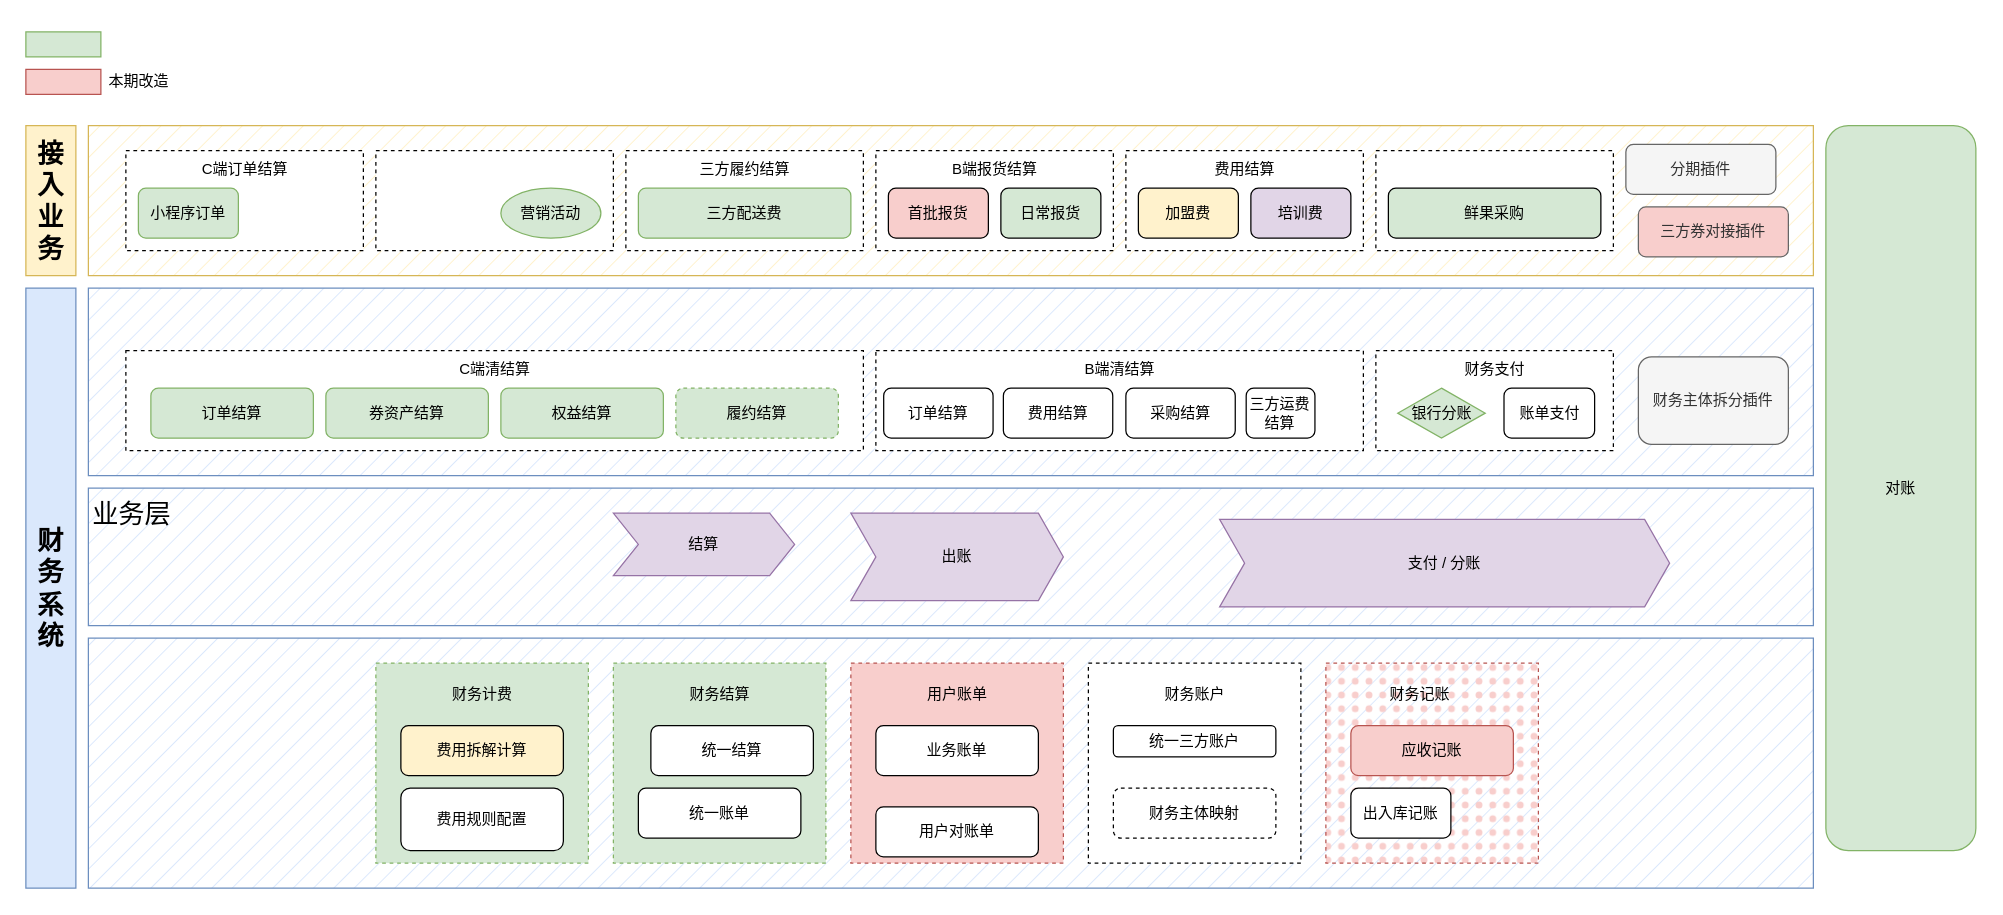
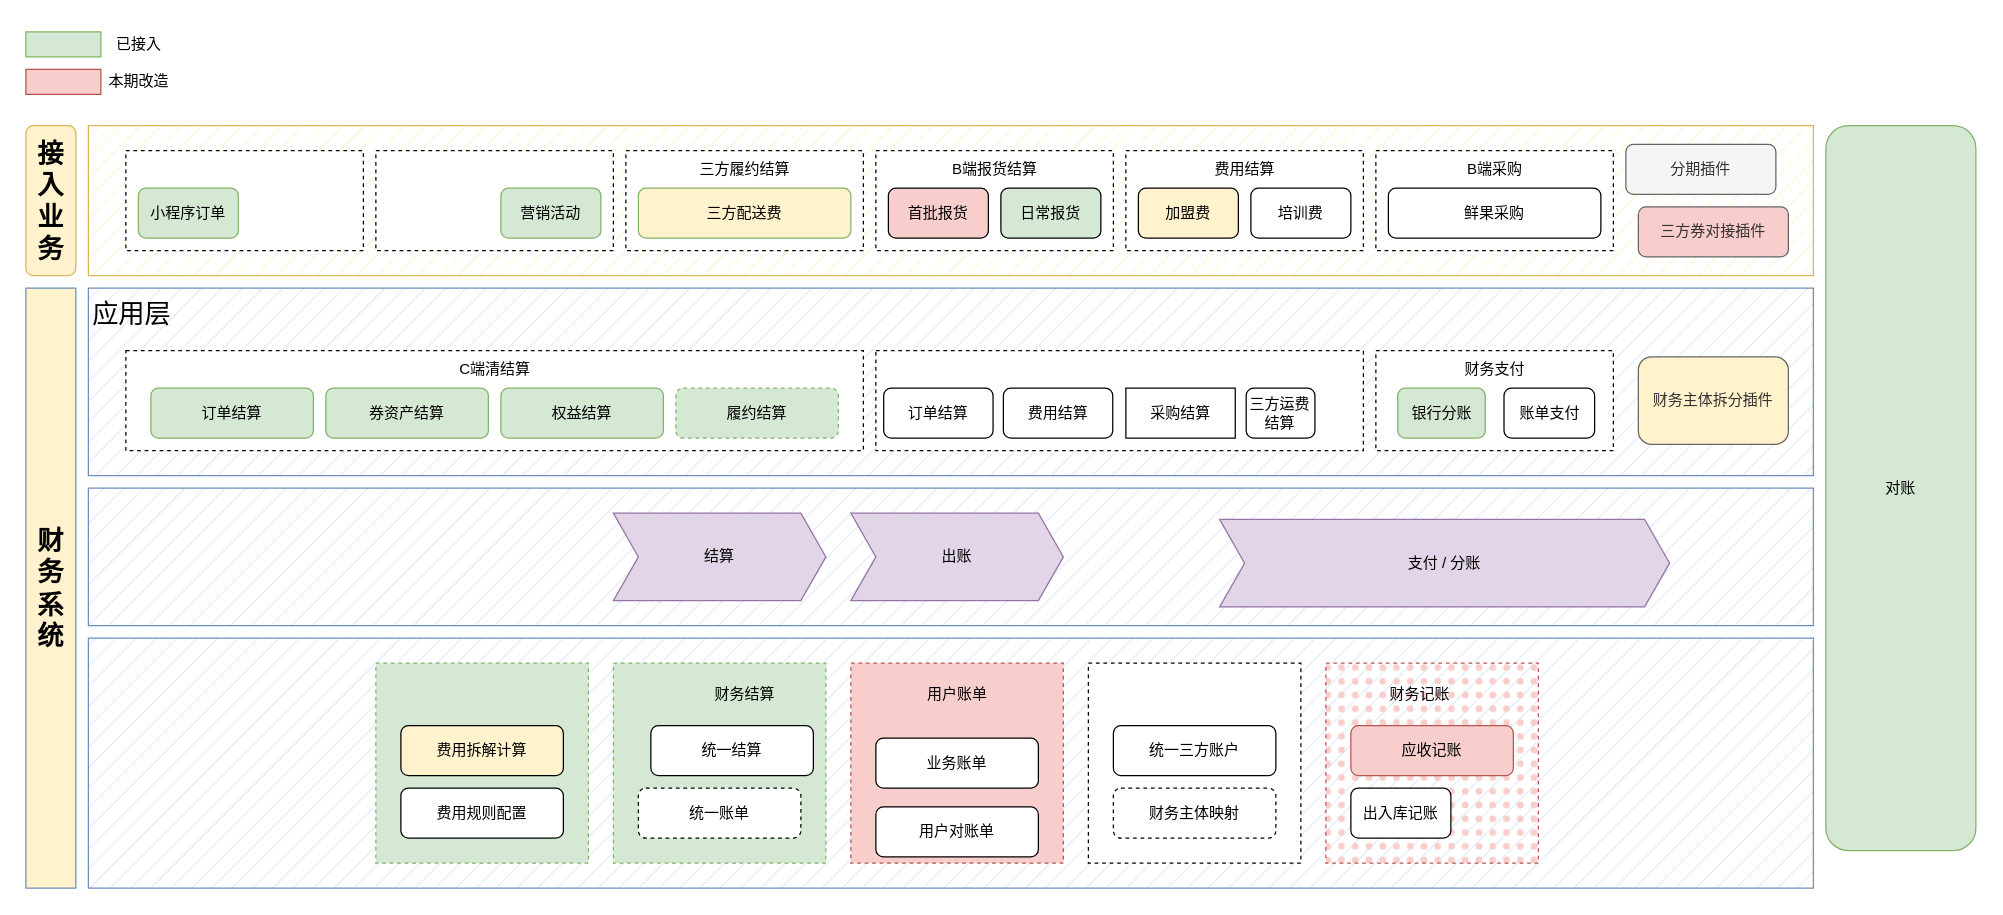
node "已接入": added
node "C端订单结算": removed
node "B端采购": added
node "接入业务": shape rectangle -> rounded rectangle
node "营销活动": shape ellipse -> rounded rectangle
node "三方配送费": fillcolor #d5e8d4 -> #fff2cc
node "培训费": fillcolor #e1d5e7 -> #ffffff
node "鲜果采购": fillcolor #d5e8d4 -> #ffffff
node "应用层": added
node "B端清结算": removed
node "财务主体拆分插件": fillcolor #f5f5f5 -> #fff2cc
node "采购结算": shape rounded rectangle -> rectangle
node "银行分账": shape diamond -> rounded rectangle
node "业务层": removed
node "结算": size 181x63 -> 213x88
node "财务系统": fillcolor #dae8fc -> #fff2cc
node "财务计费": removed
node "财务结算": moved (719, 694) -> (744, 694)
node "财务账户": removed
node "统一三方账户": size 163x31 -> 163x50
node "业务账单": moved (957, 751) -> (957, 763)
node "统一账单": style solid -> dashed
node "费用规则配置": size 163x63 -> 163x50
